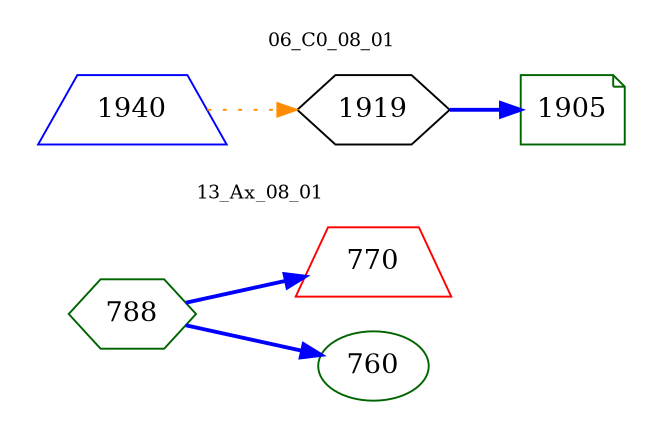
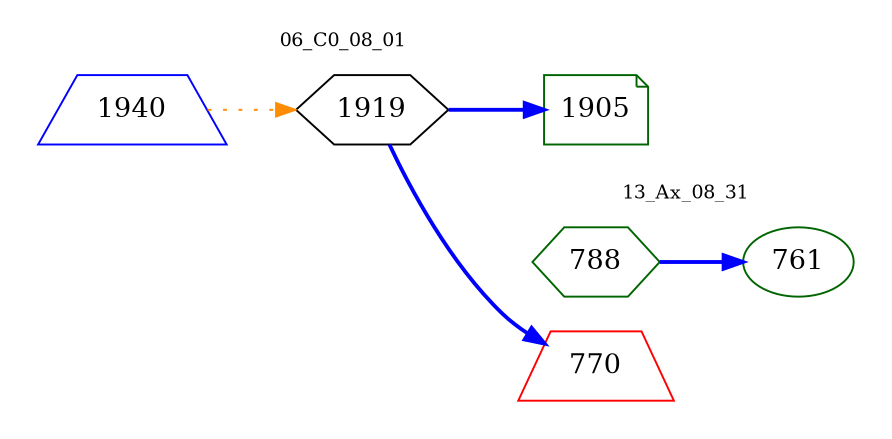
cluster "13_Ax_08_01": label "13_Ax_08_01" -> "13_Ax_08_31"
edge "788" -> "770": now "1919" -> "770"
node "760": label "760" -> "761"
